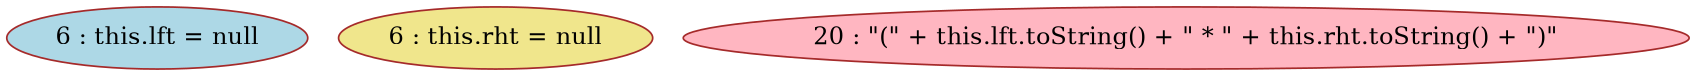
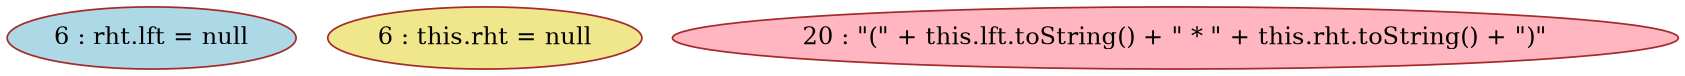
node "6 : this.lft = null": label "6 : this.lft = null" -> "6 : rht.lft = null"
